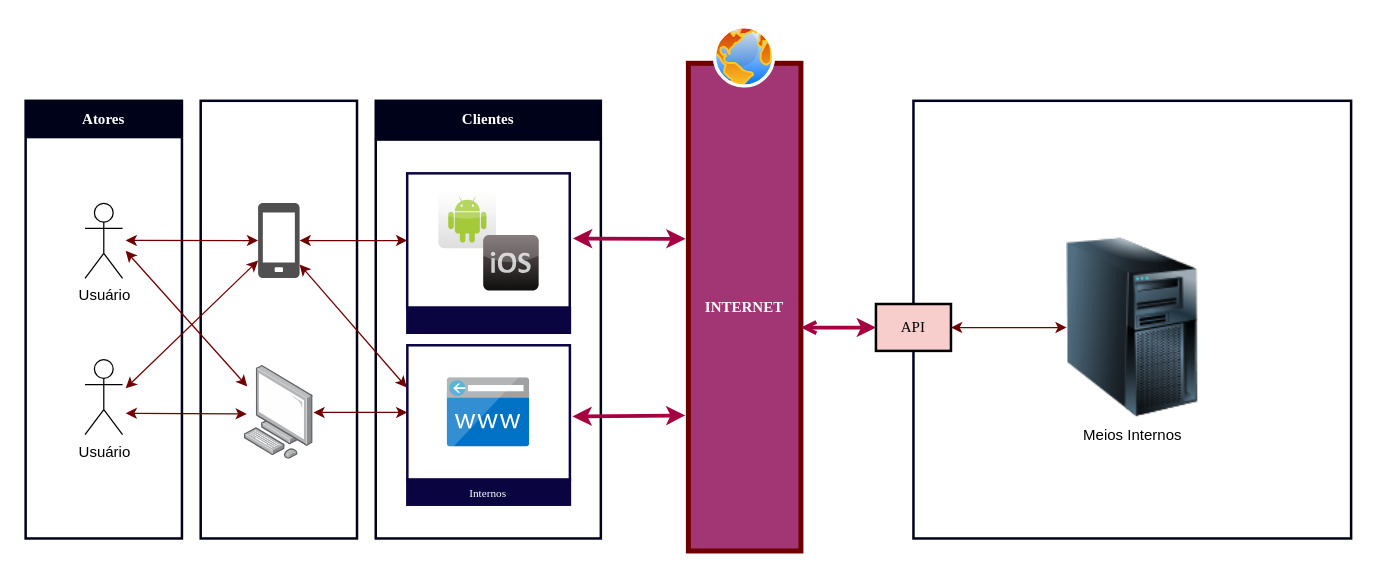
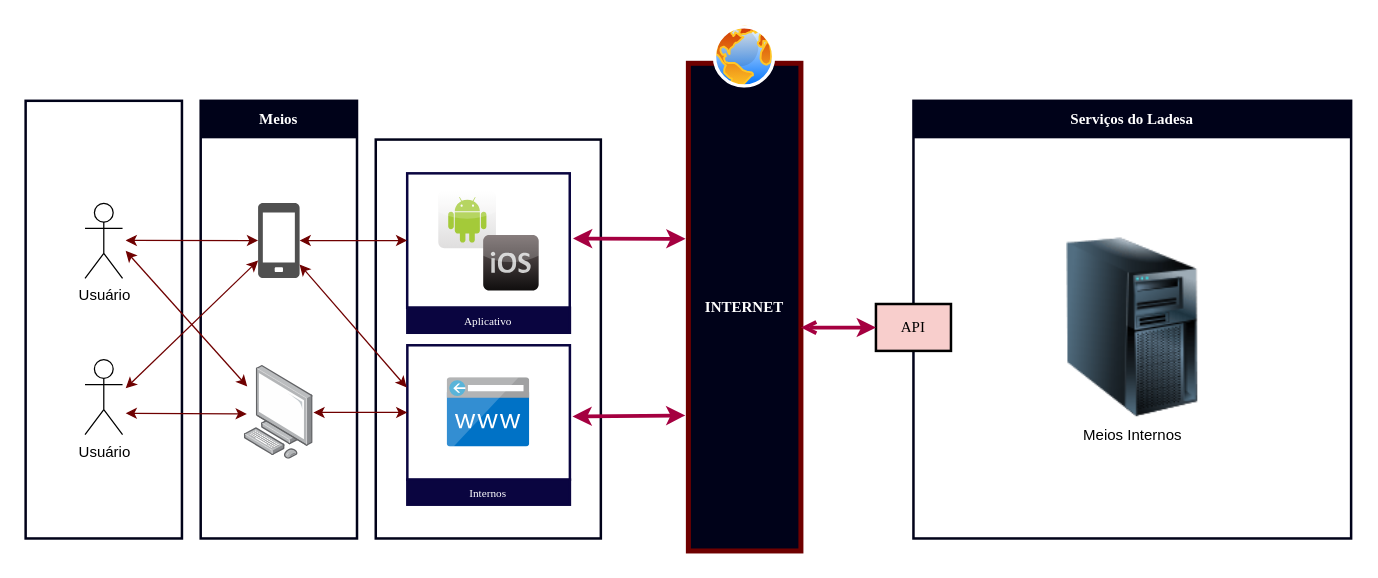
node "Atores": removed
node "Meios": added
node "Clientes": removed
node "Serviços do Ladesa": added
node "INTERNET": fillcolor #a23573 -> #000219
node "Aplicativo": added
edge "API" -- "Meios Internos": removed
